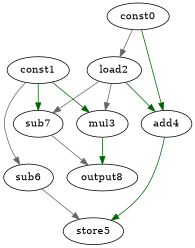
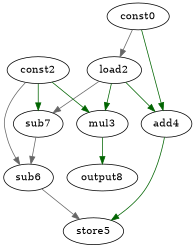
node "const1": label "const1" -> "const2"
edge "load2" -> "mul3": color gray40 -> darkgreen
edge "sub7" -> "output8": now "sub7" -> "sub6"
